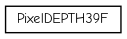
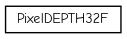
node "PixelDEPTH39F": label "PixelDEPTH39F" -> "PixelDEPTH32F"
